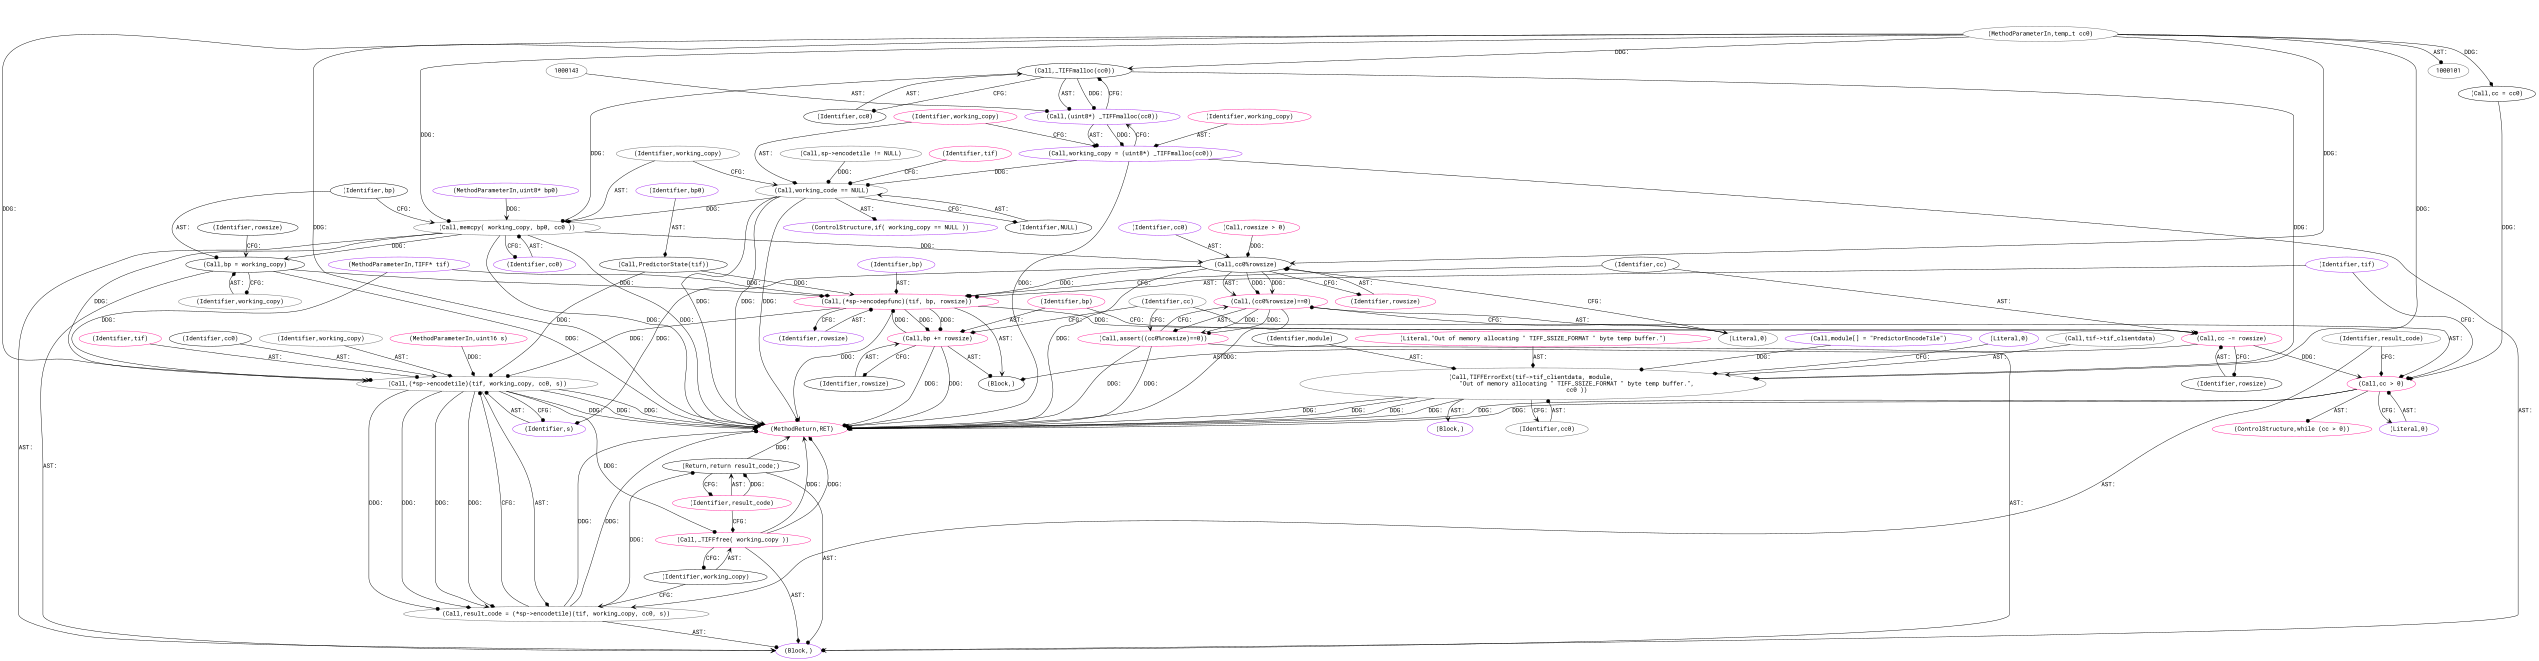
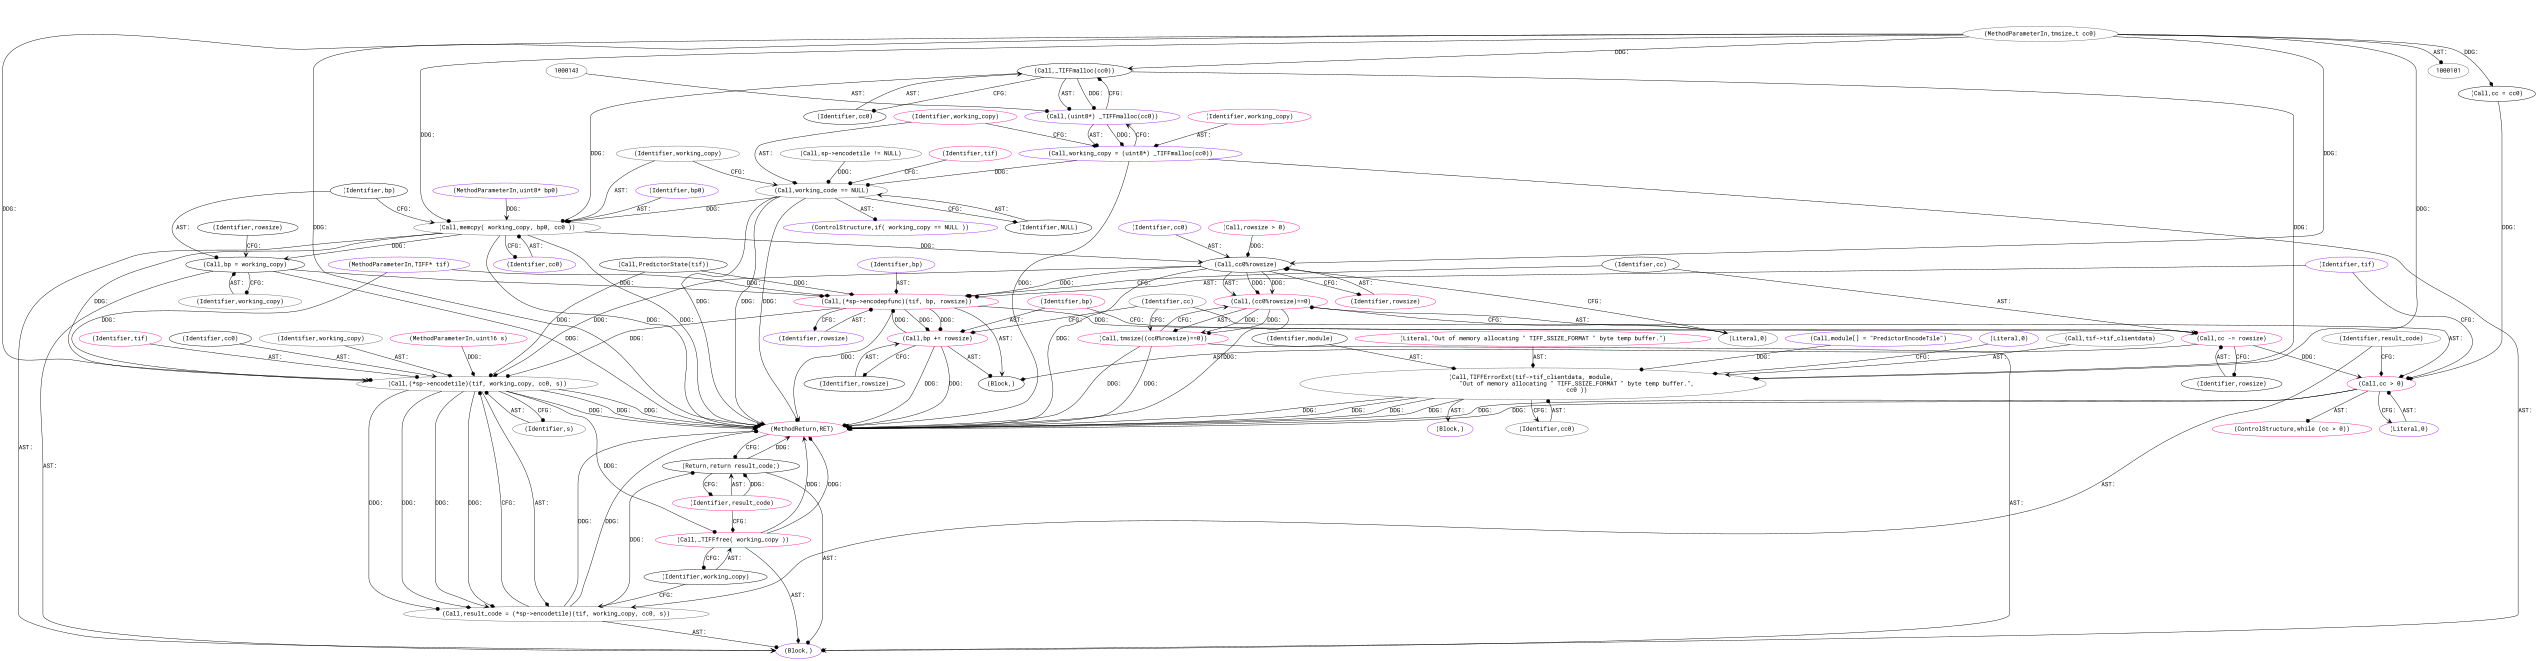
node "(MethodParameterIn,temp_t cc0)": label "(MethodParameterIn,temp_t cc0)" -> "(MethodParameterIn,tmsize_t cc0)"
edge "(Call,working_code == NULL)" -> "(ControlStructure,if( working_copy == NULL ))": arrowhead diamond -> dot
edge "(Identifier,bp0)" -> "(Call,PredictorState(tif))": now "(Identifier,bp0)" -> "(Call,memcpy( working_copy, bp0, cc0 ))"
edge "(Call,cc0%rowsize)" -> "(Identifier,s)": now "(Call,cc0%rowsize)" -> "(Call,(*sp->encodetile)(tif, working_copy, cc0, s))"
edge "(Call,PredictorState(tif))" -> "(Call,(*sp->encodepfunc)(tif, bp, rowsize))": arrowhead vee -> diamond
node "(Call,assert((cc0%rowsize)==0))": label "(Call,assert((cc0%rowsize)==0))" -> "(Call,tmsize((cc0%rowsize)==0))"
node "(Identifier,s)": color purple -> gray40
edge "(MethodReturn,RET)" -> "(Return,return result_code;)": added, label "CFG:"
